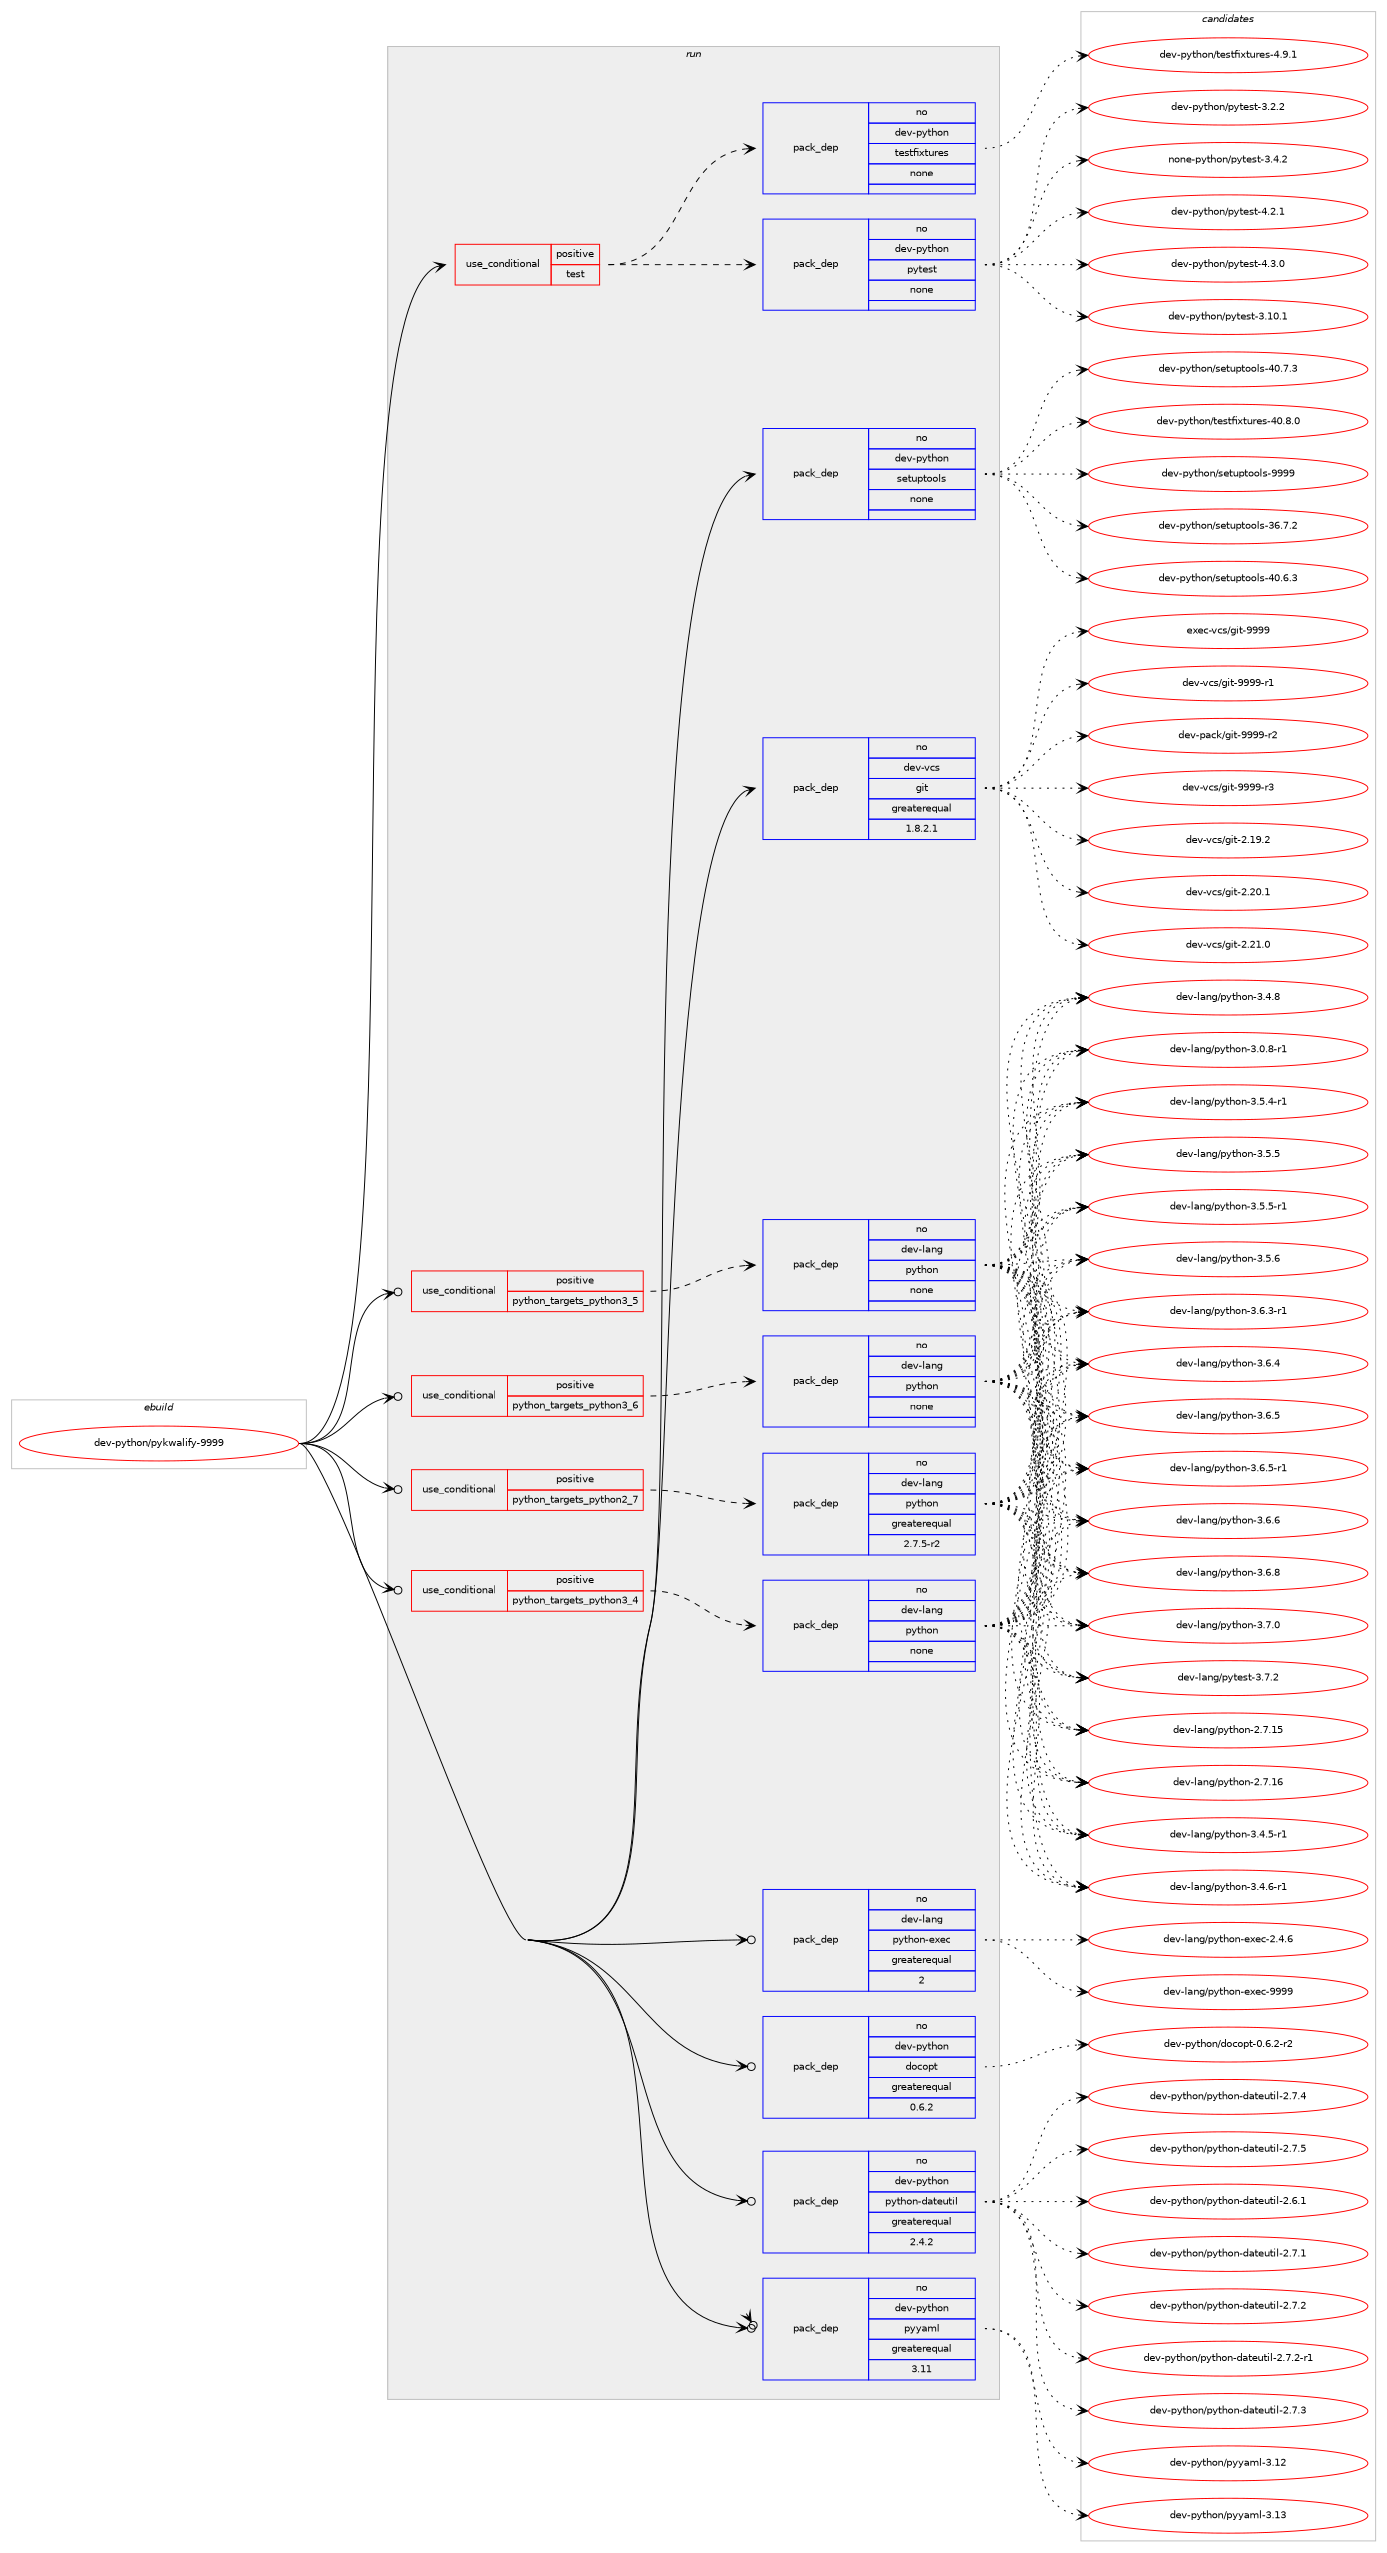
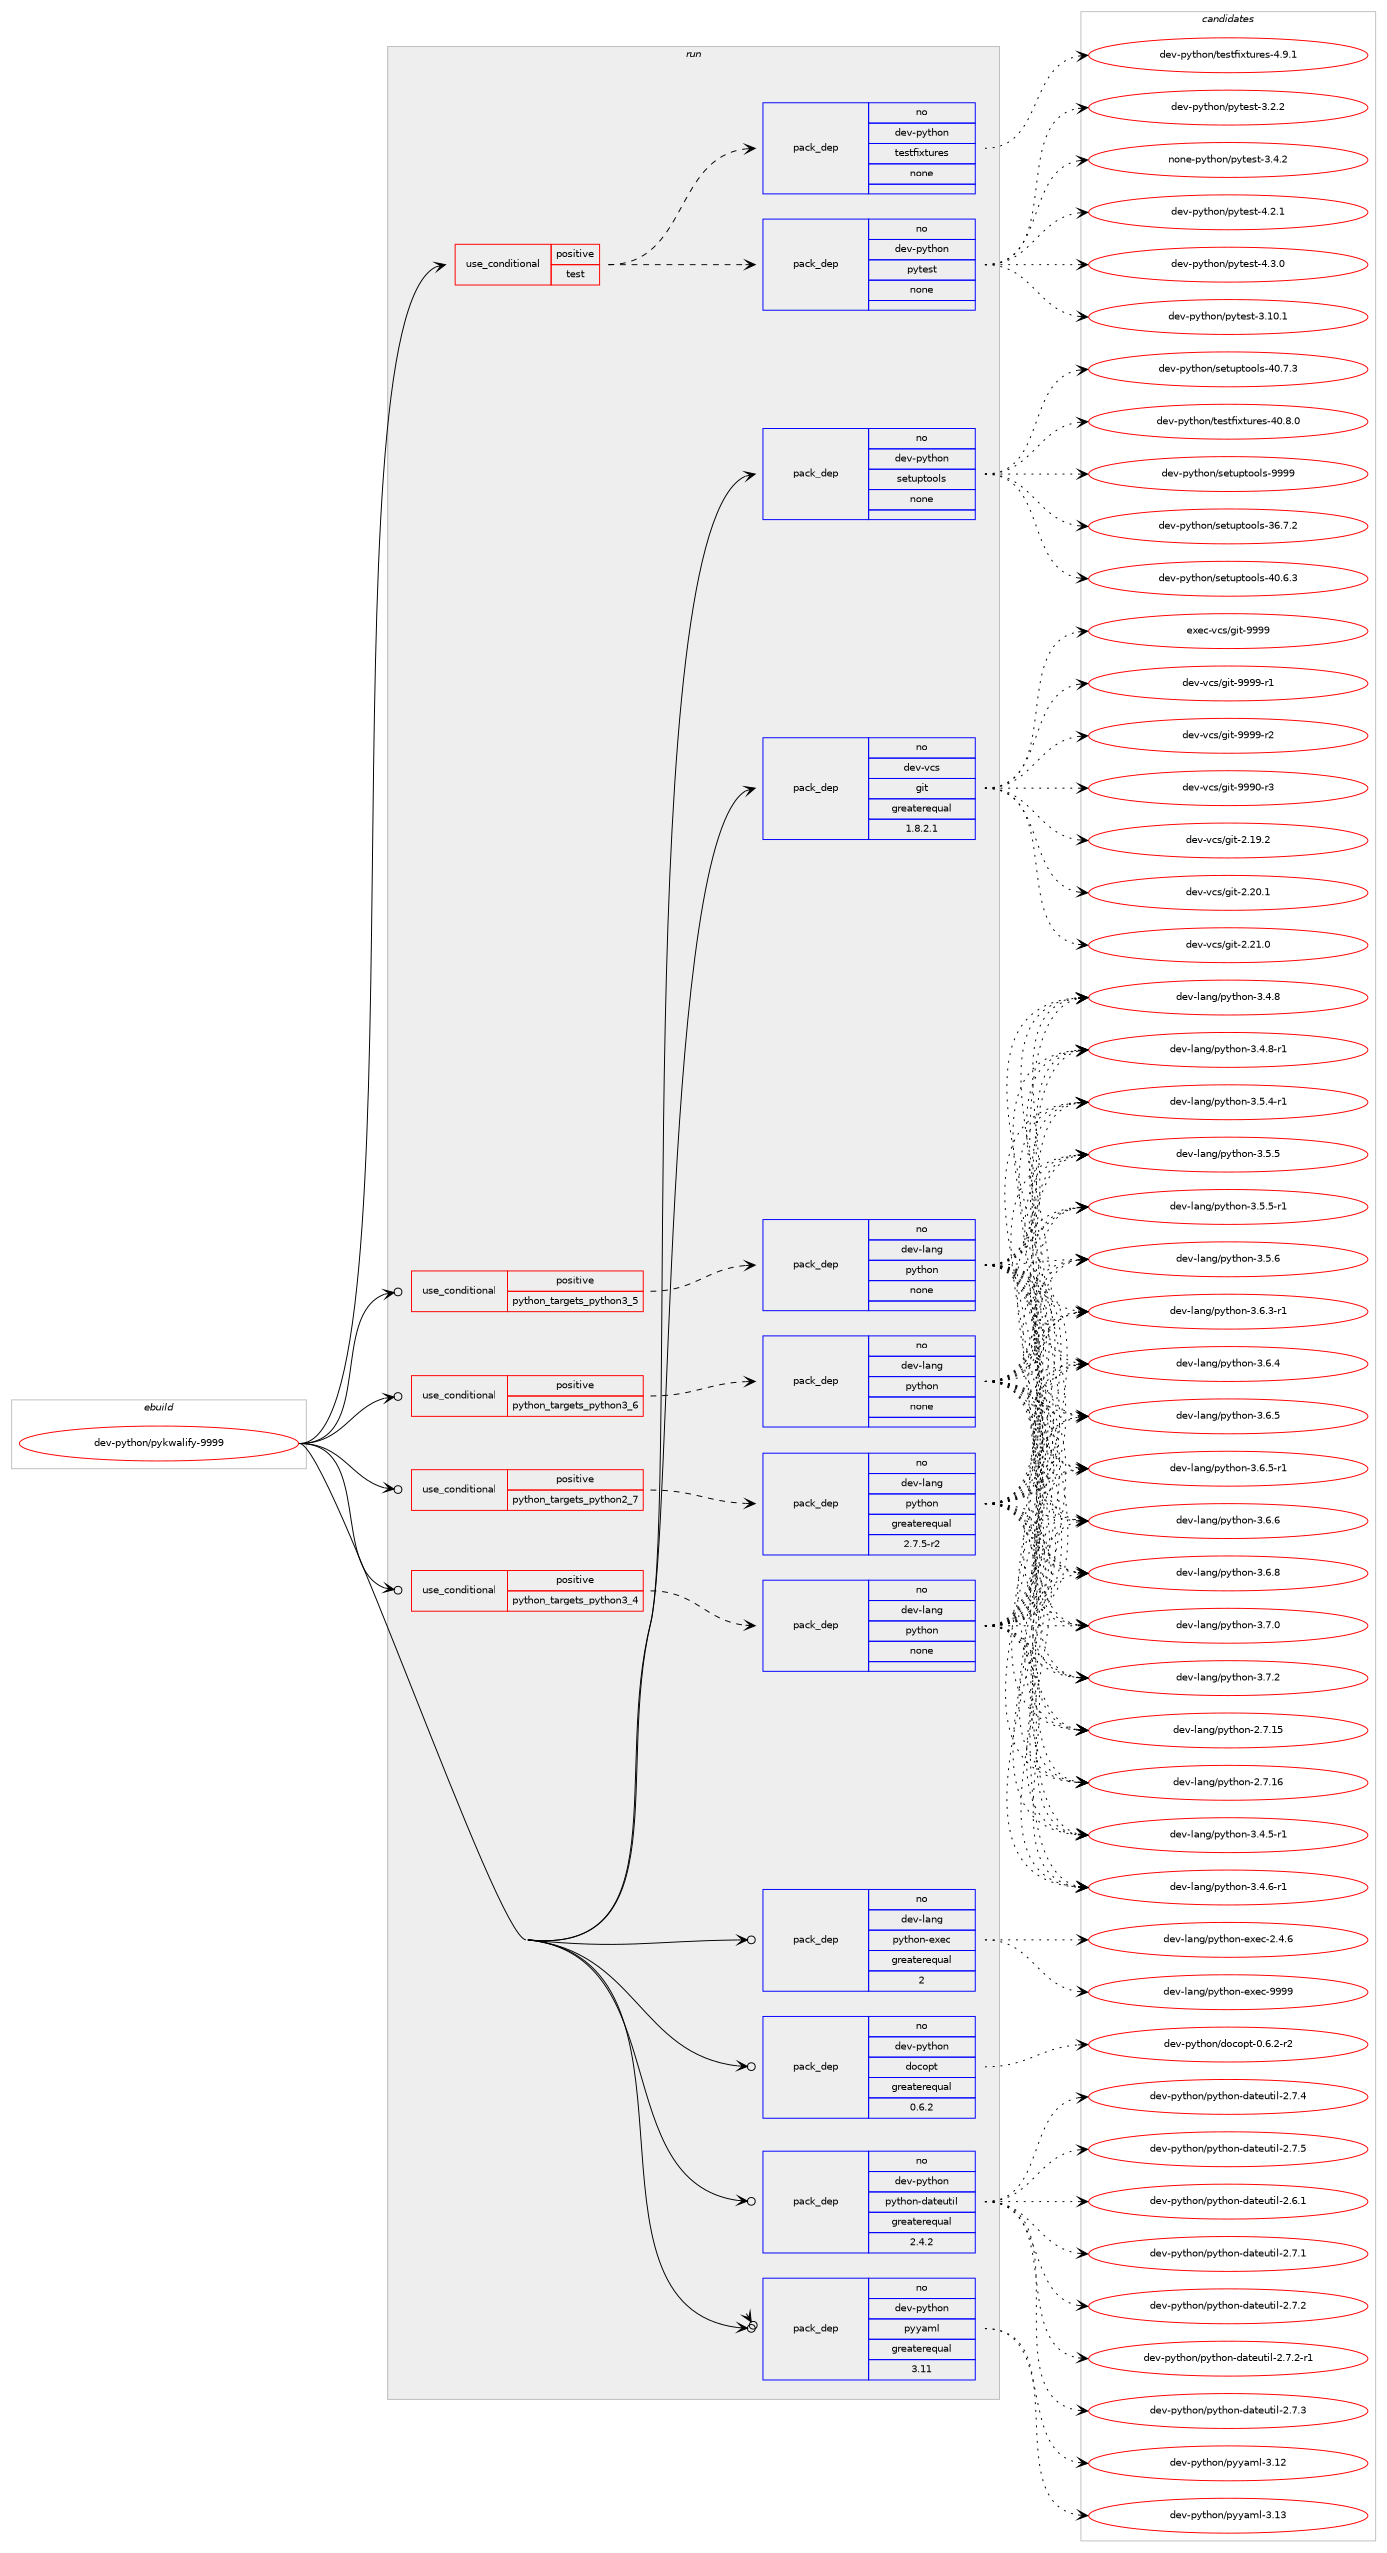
node "dev-pack/git-9999-r2": label "dev-pack/git-9999-r2" -> "dev-vcs/git-9999-r2"
node "dev-vcs/git-9999-r3": label "dev-vcs/git-9999-r3" -> "dev-vcs/git-9990-r3"
node "dev-lang/python-3.0.8-r1": label "dev-lang/python-3.0.8-r1" -> "dev-lang/python-3.4.8-r1"
node "dev-lang/pytest-3.7.2": label "dev-lang/pytest-3.7.2" -> "dev-lang/python-3.7.2"
